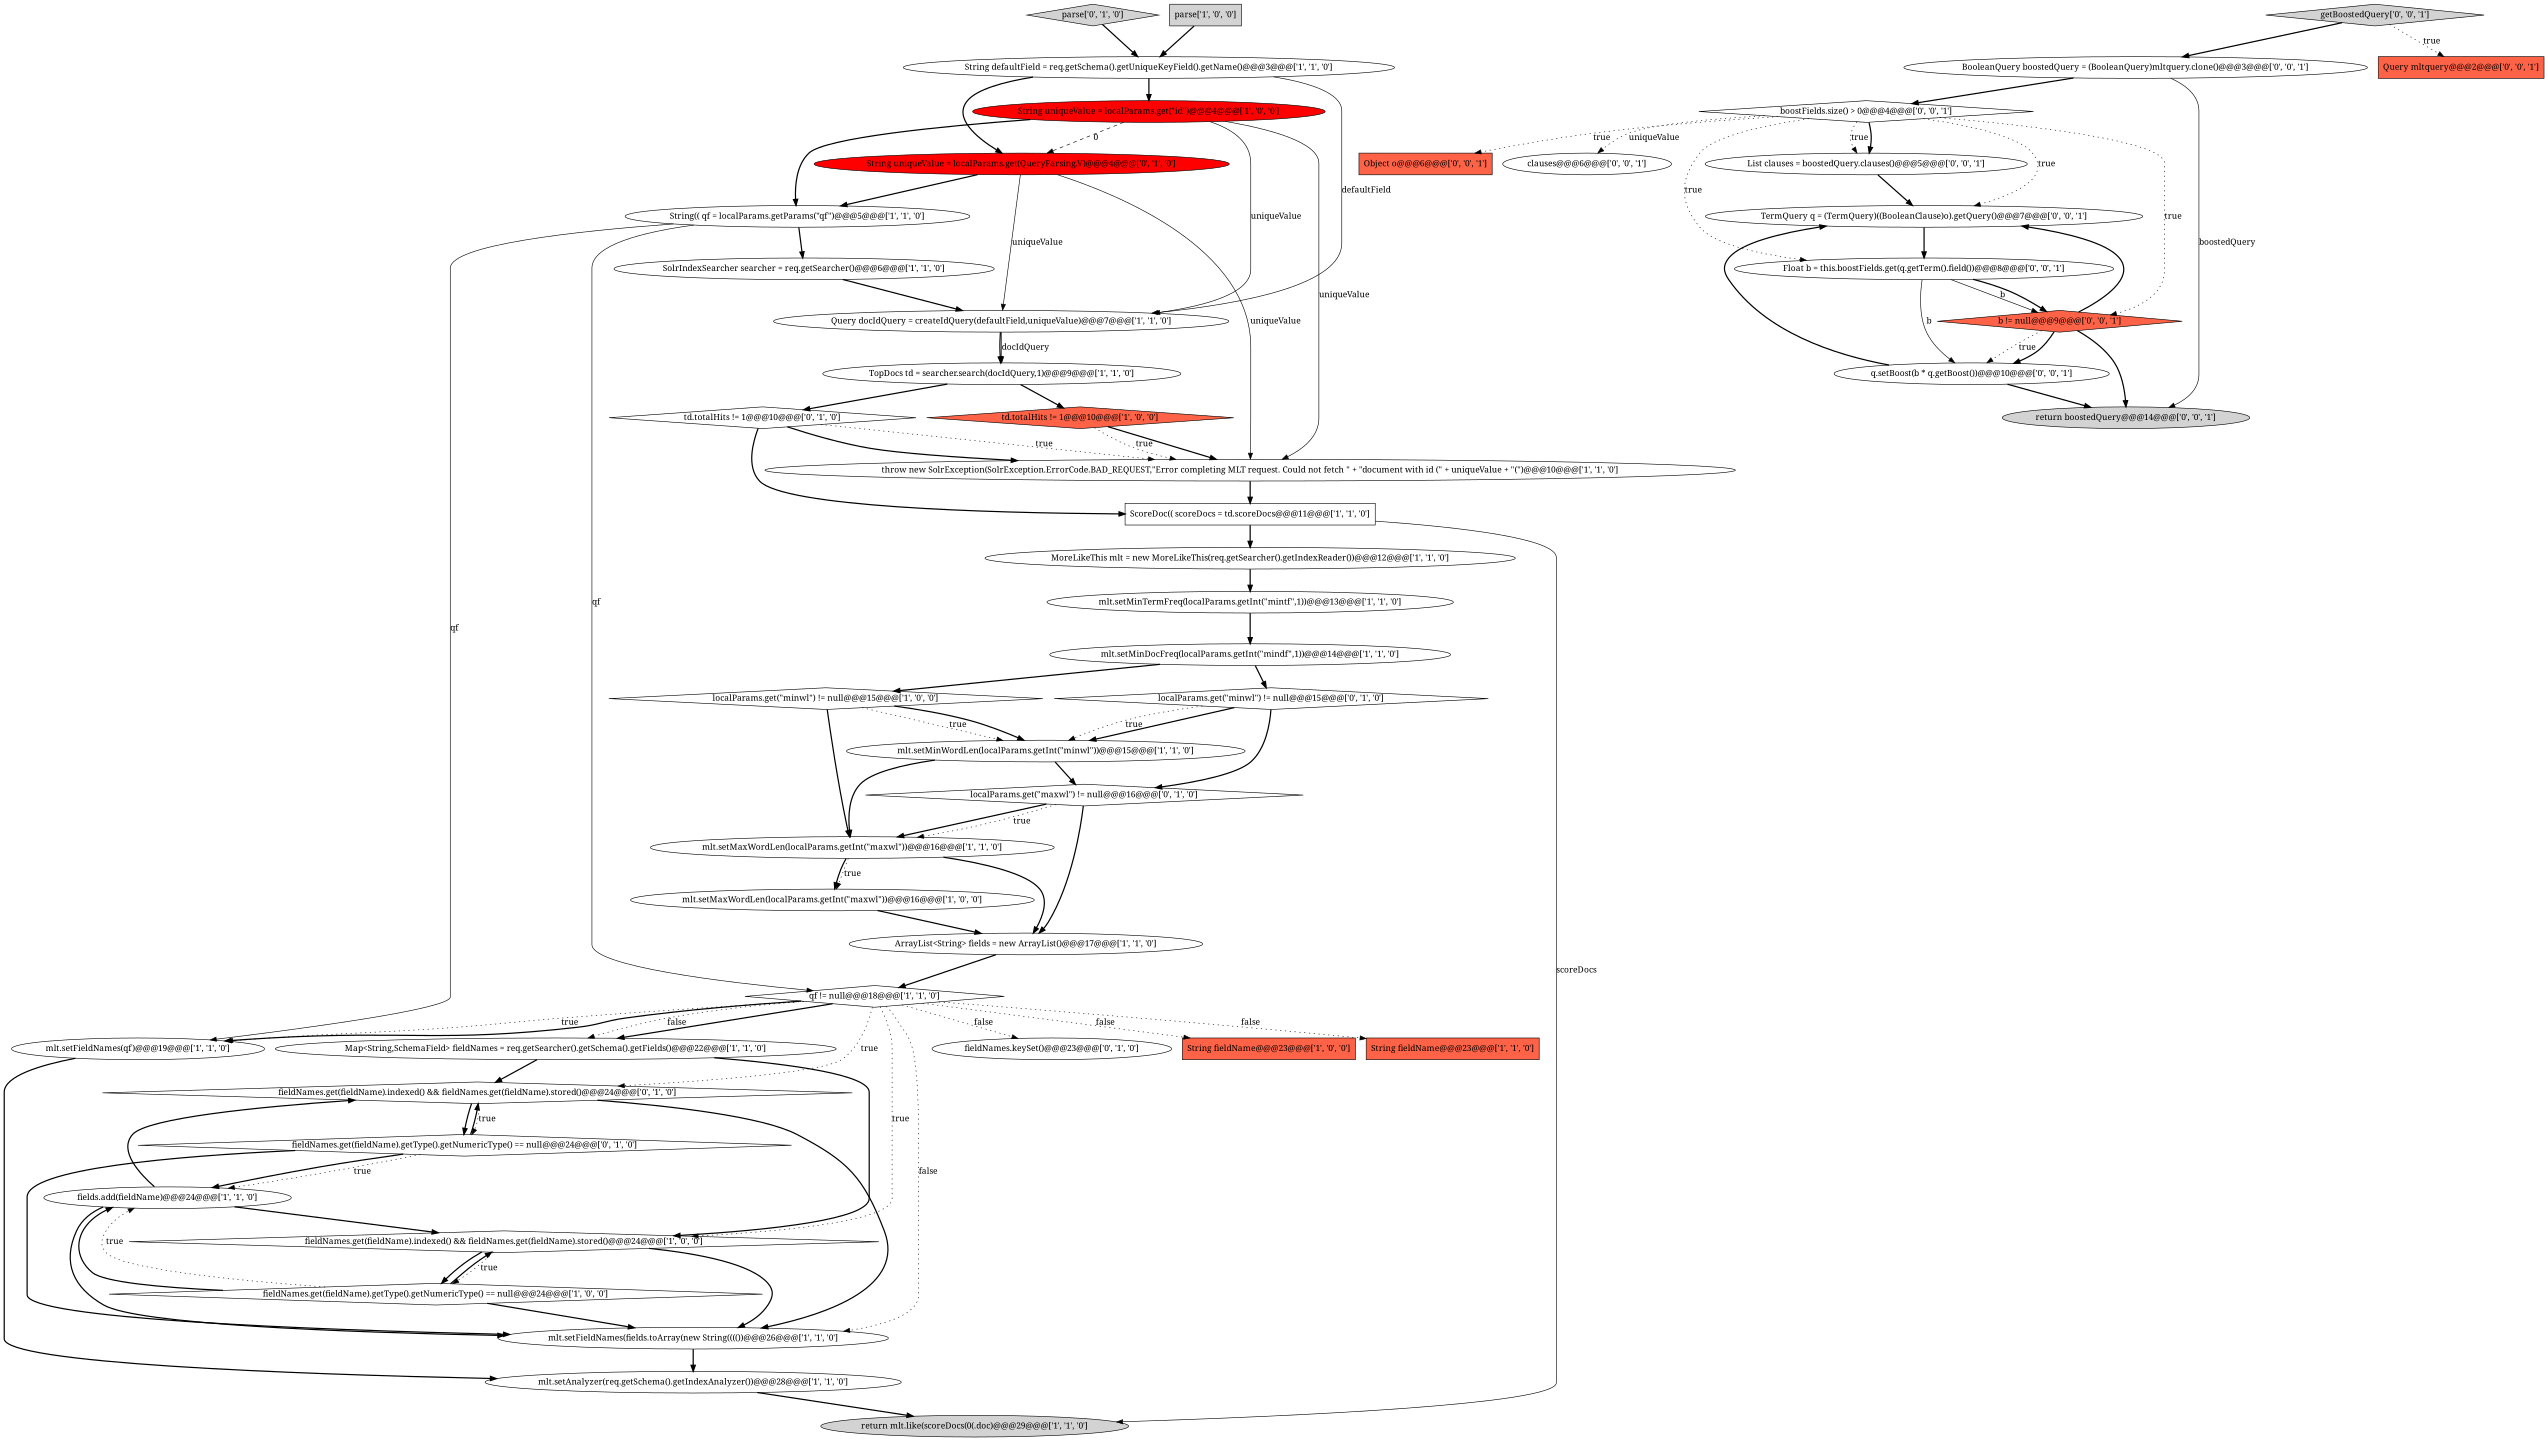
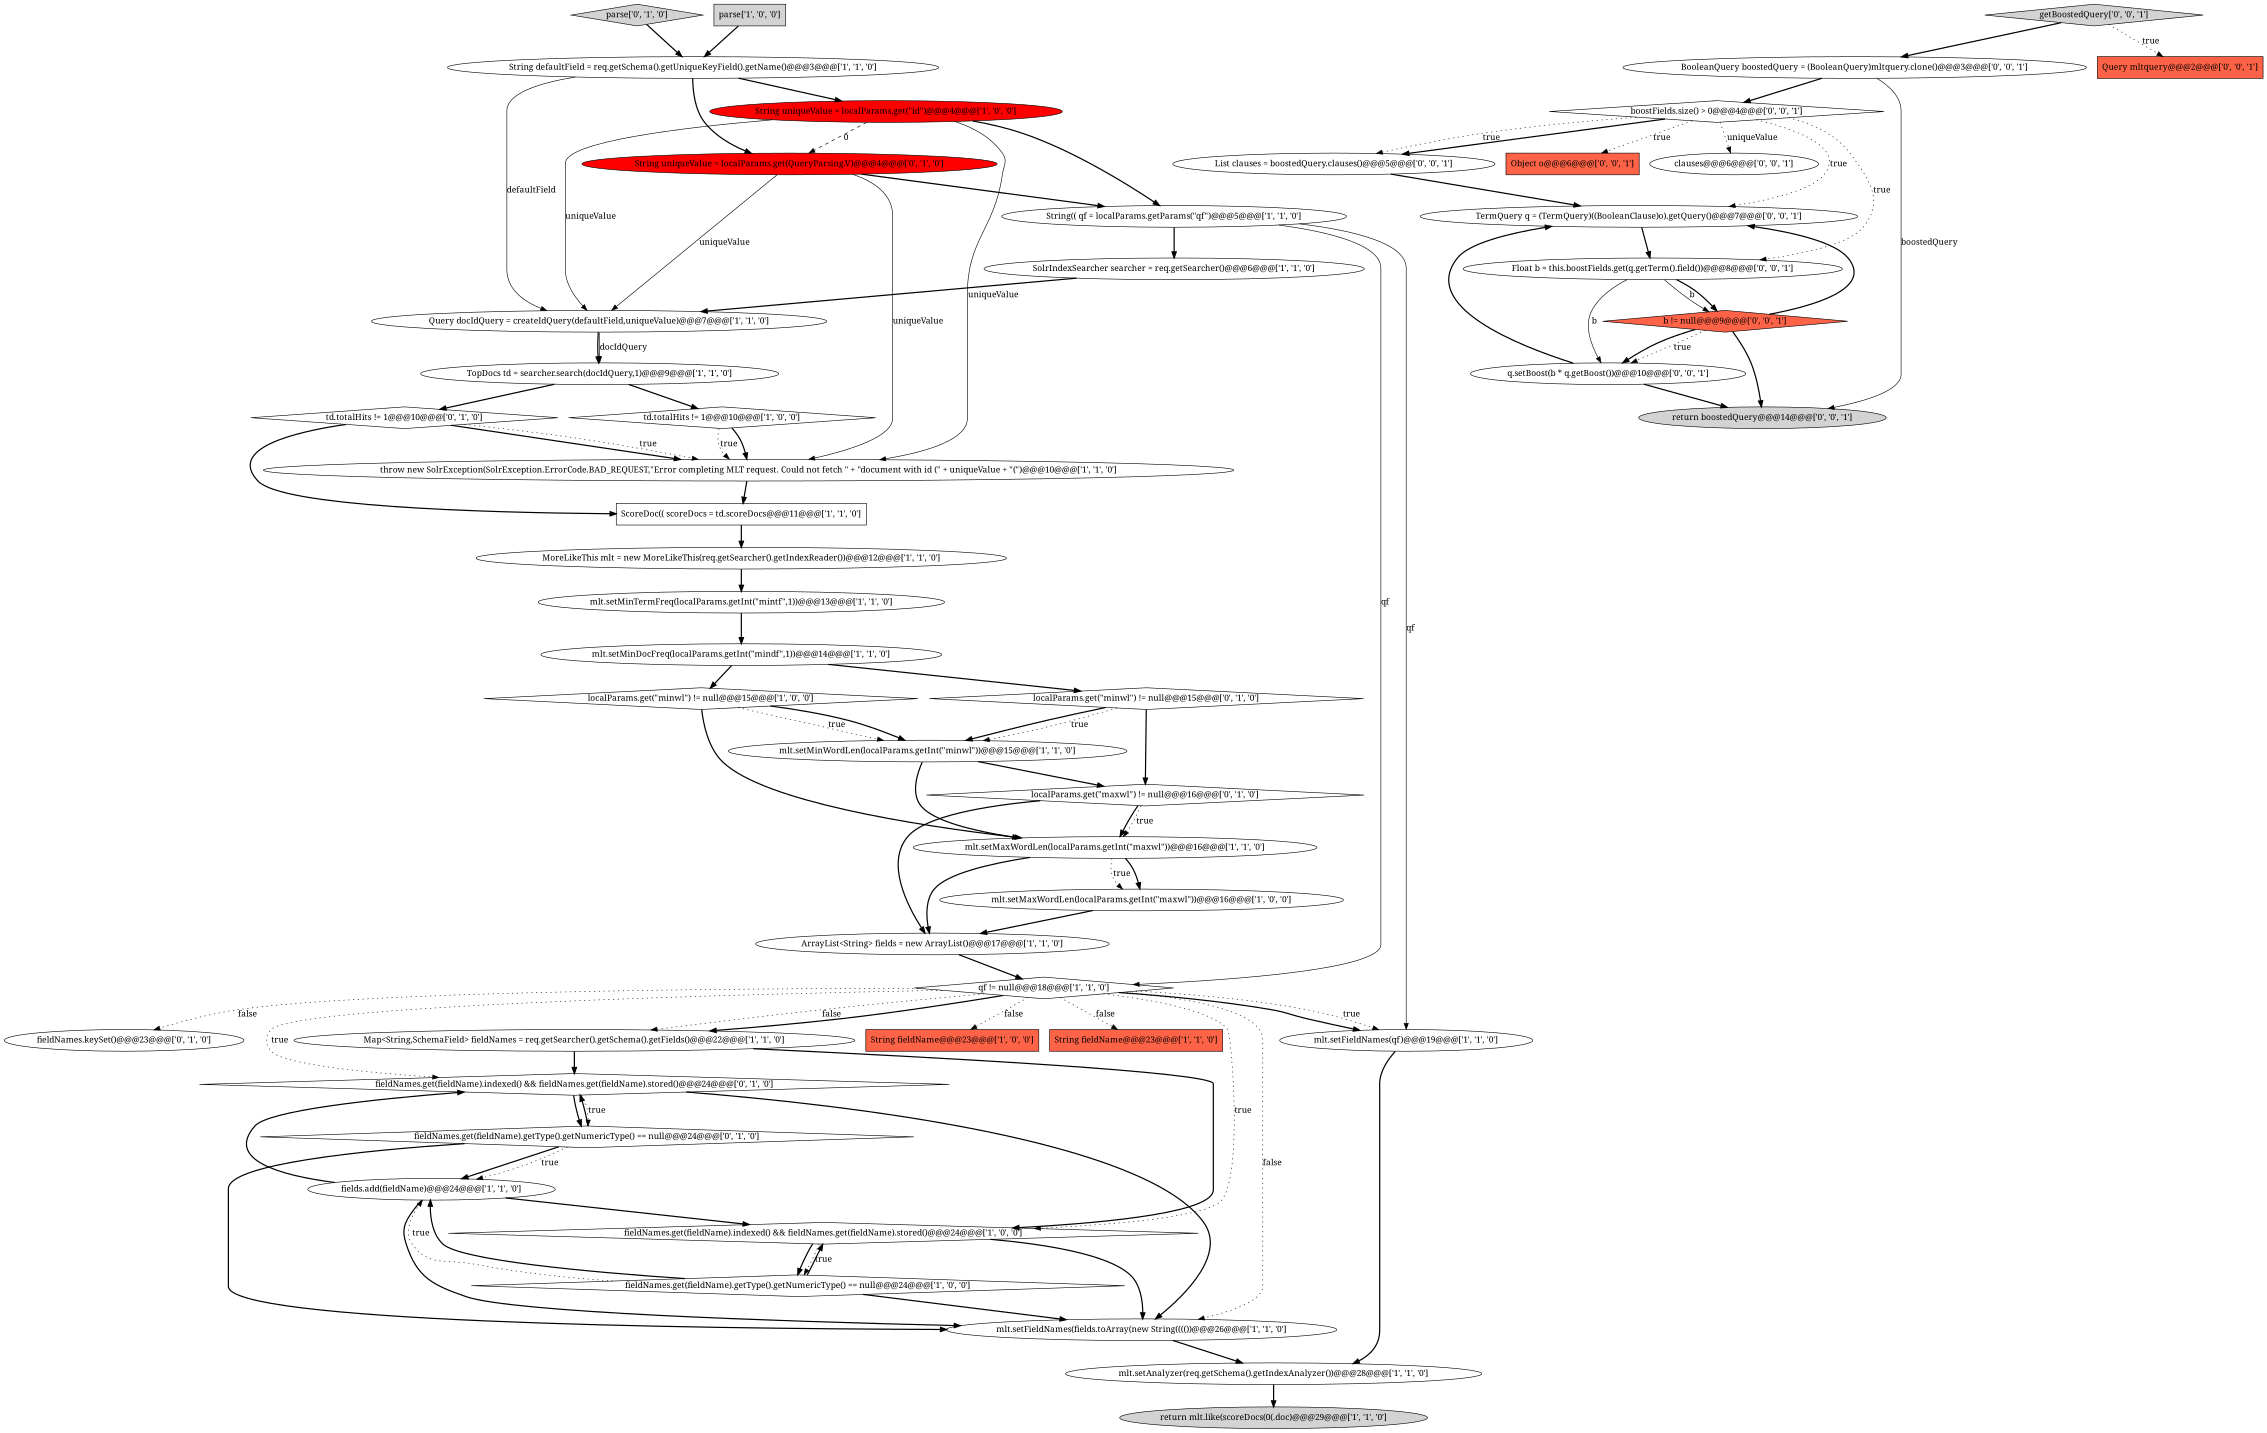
edge "boostFields.size() > 0@@@4@@@['0', '0', '1']" -> "b != null@@@9@@@['0', '0', '1']": removed, label "true"
node "td.totalHits != 1@@@10@@@['1', '0', '0']": fillcolor tomato -> white
edge "ScoreDoc(( scoreDocs = td.scoreDocs@@@11@@@['1', '1', '0']" -> "return mlt.like(scoreDocs(0(.doc)@@@29@@@['1', '1', '0']": removed, label "scoreDocs"
